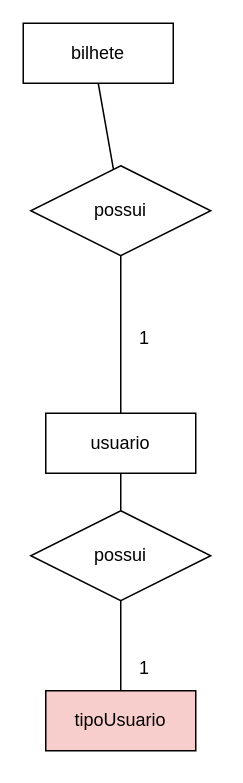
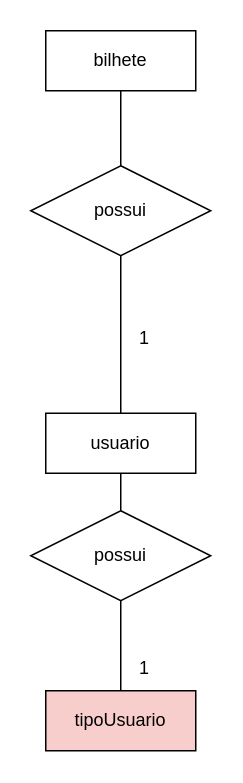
node "bilhete": moved (98, 53) -> (121, 61)
